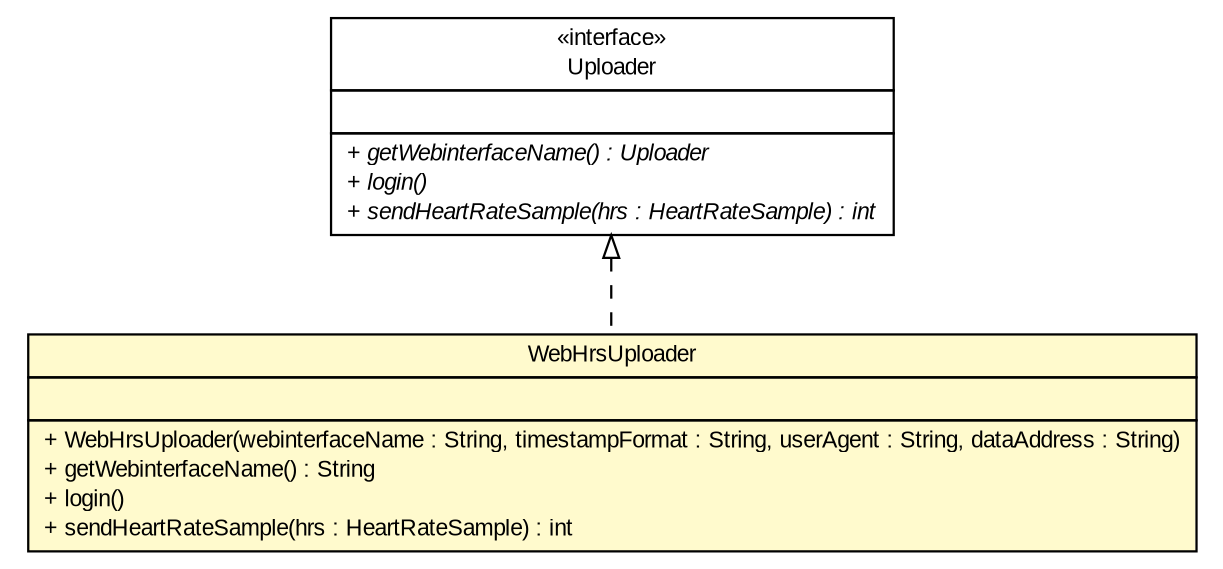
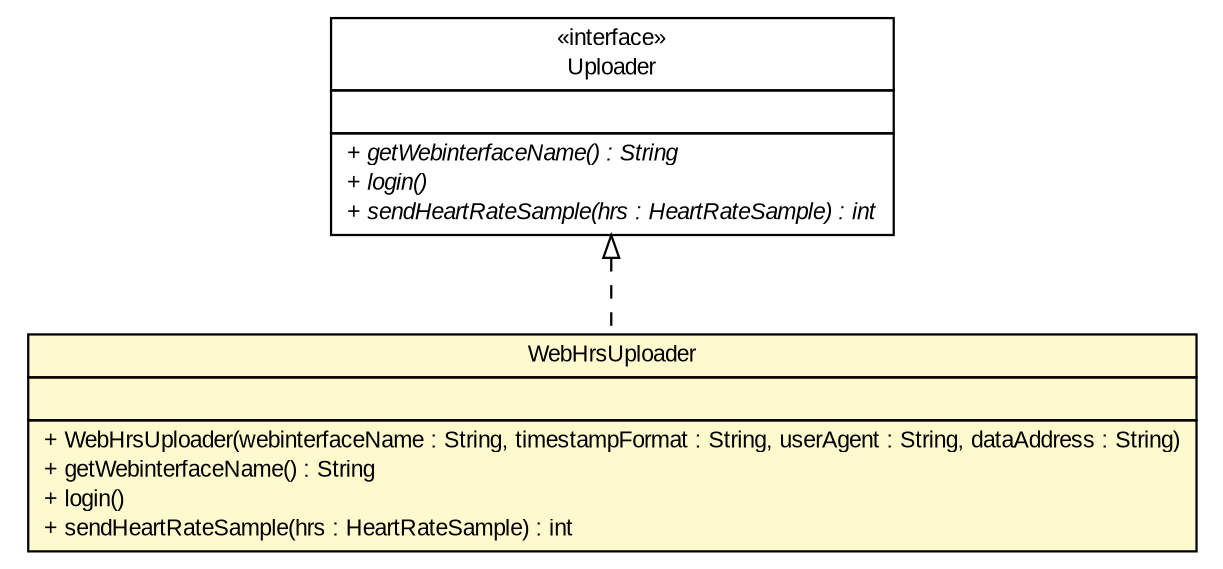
node "Uploader": text "+ getWebinterfaceName() : Uploader" -> "+ getWebinterfaceName() : String"
